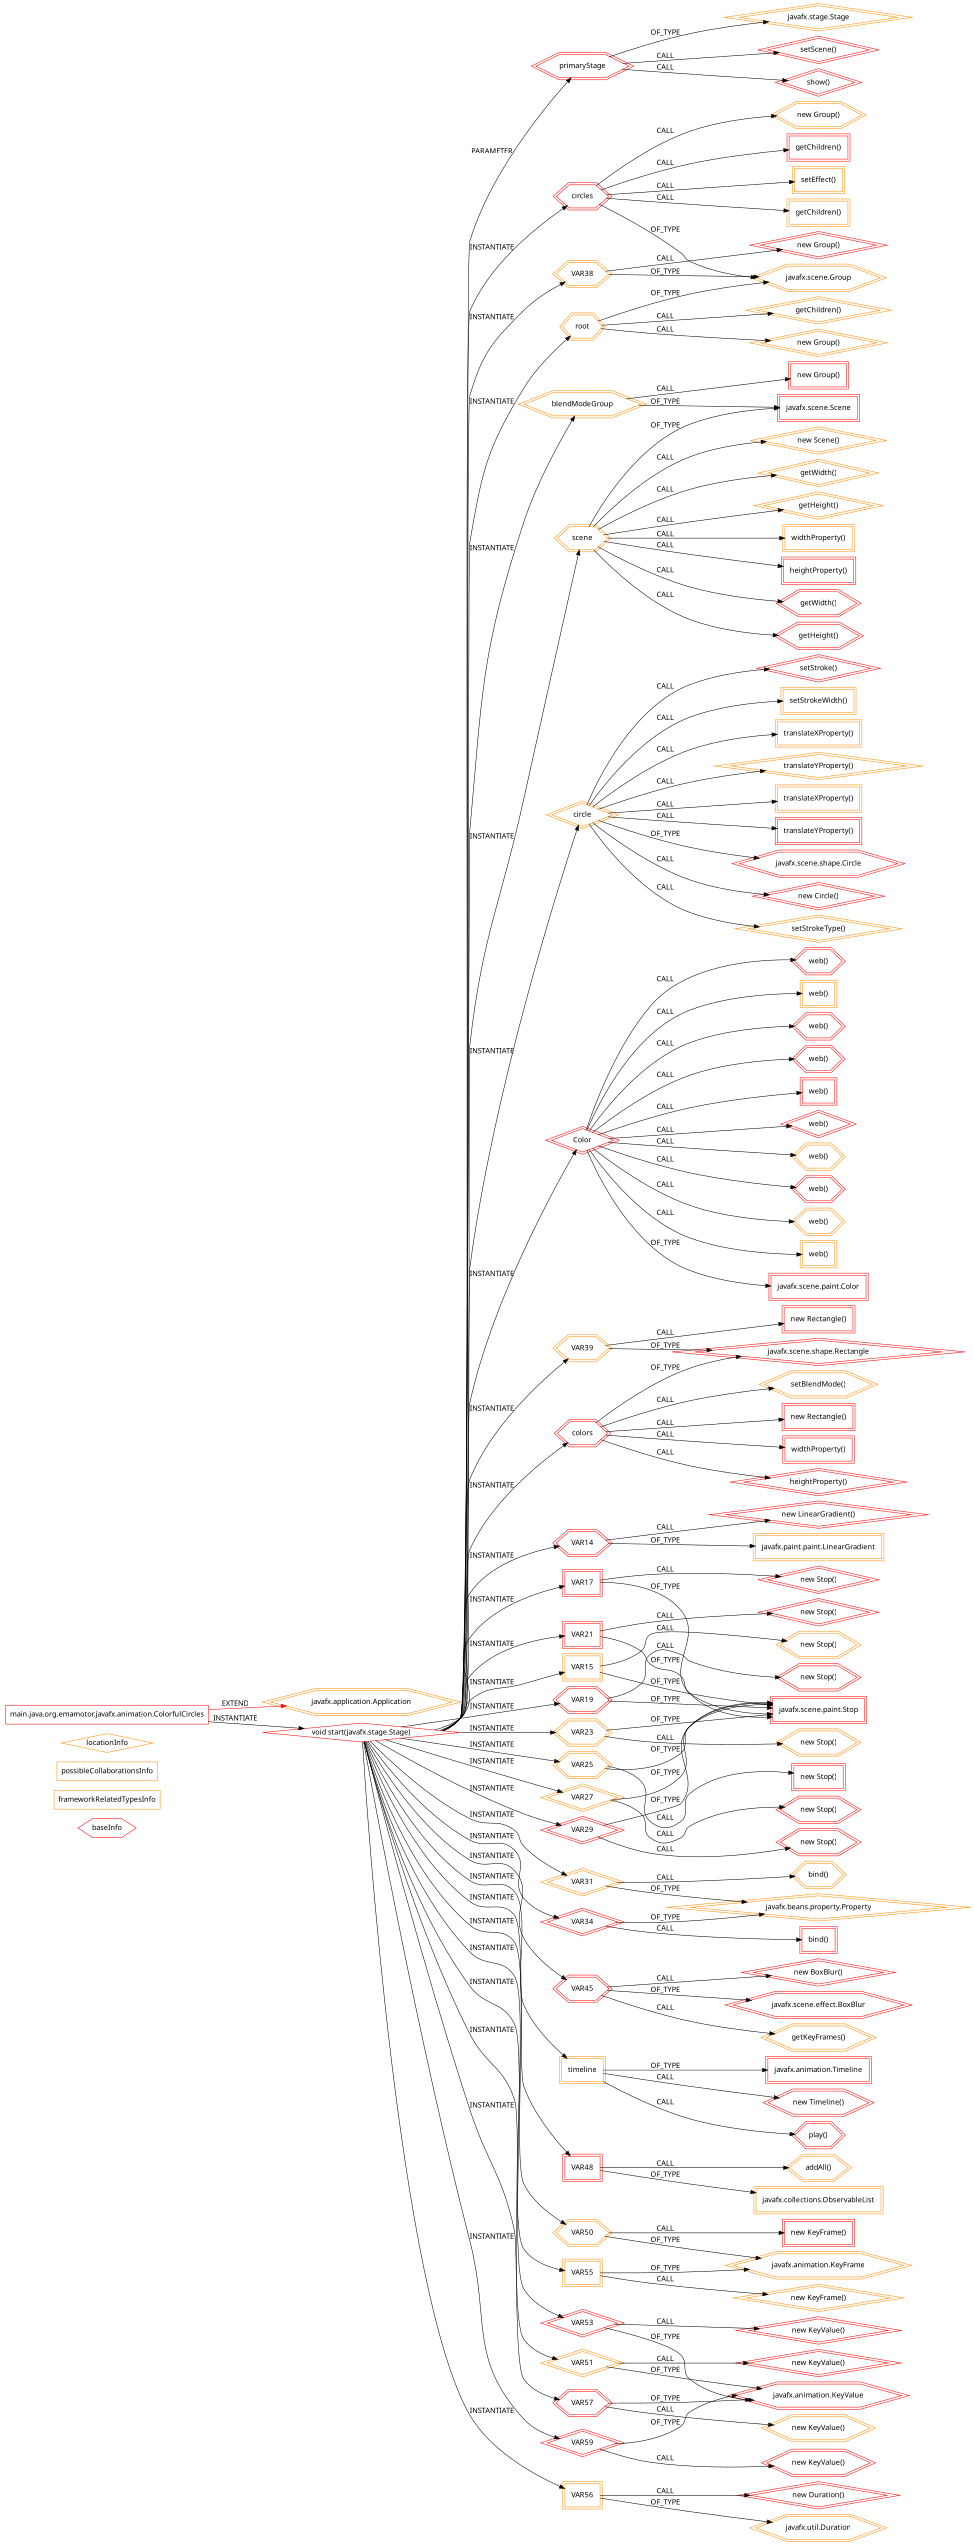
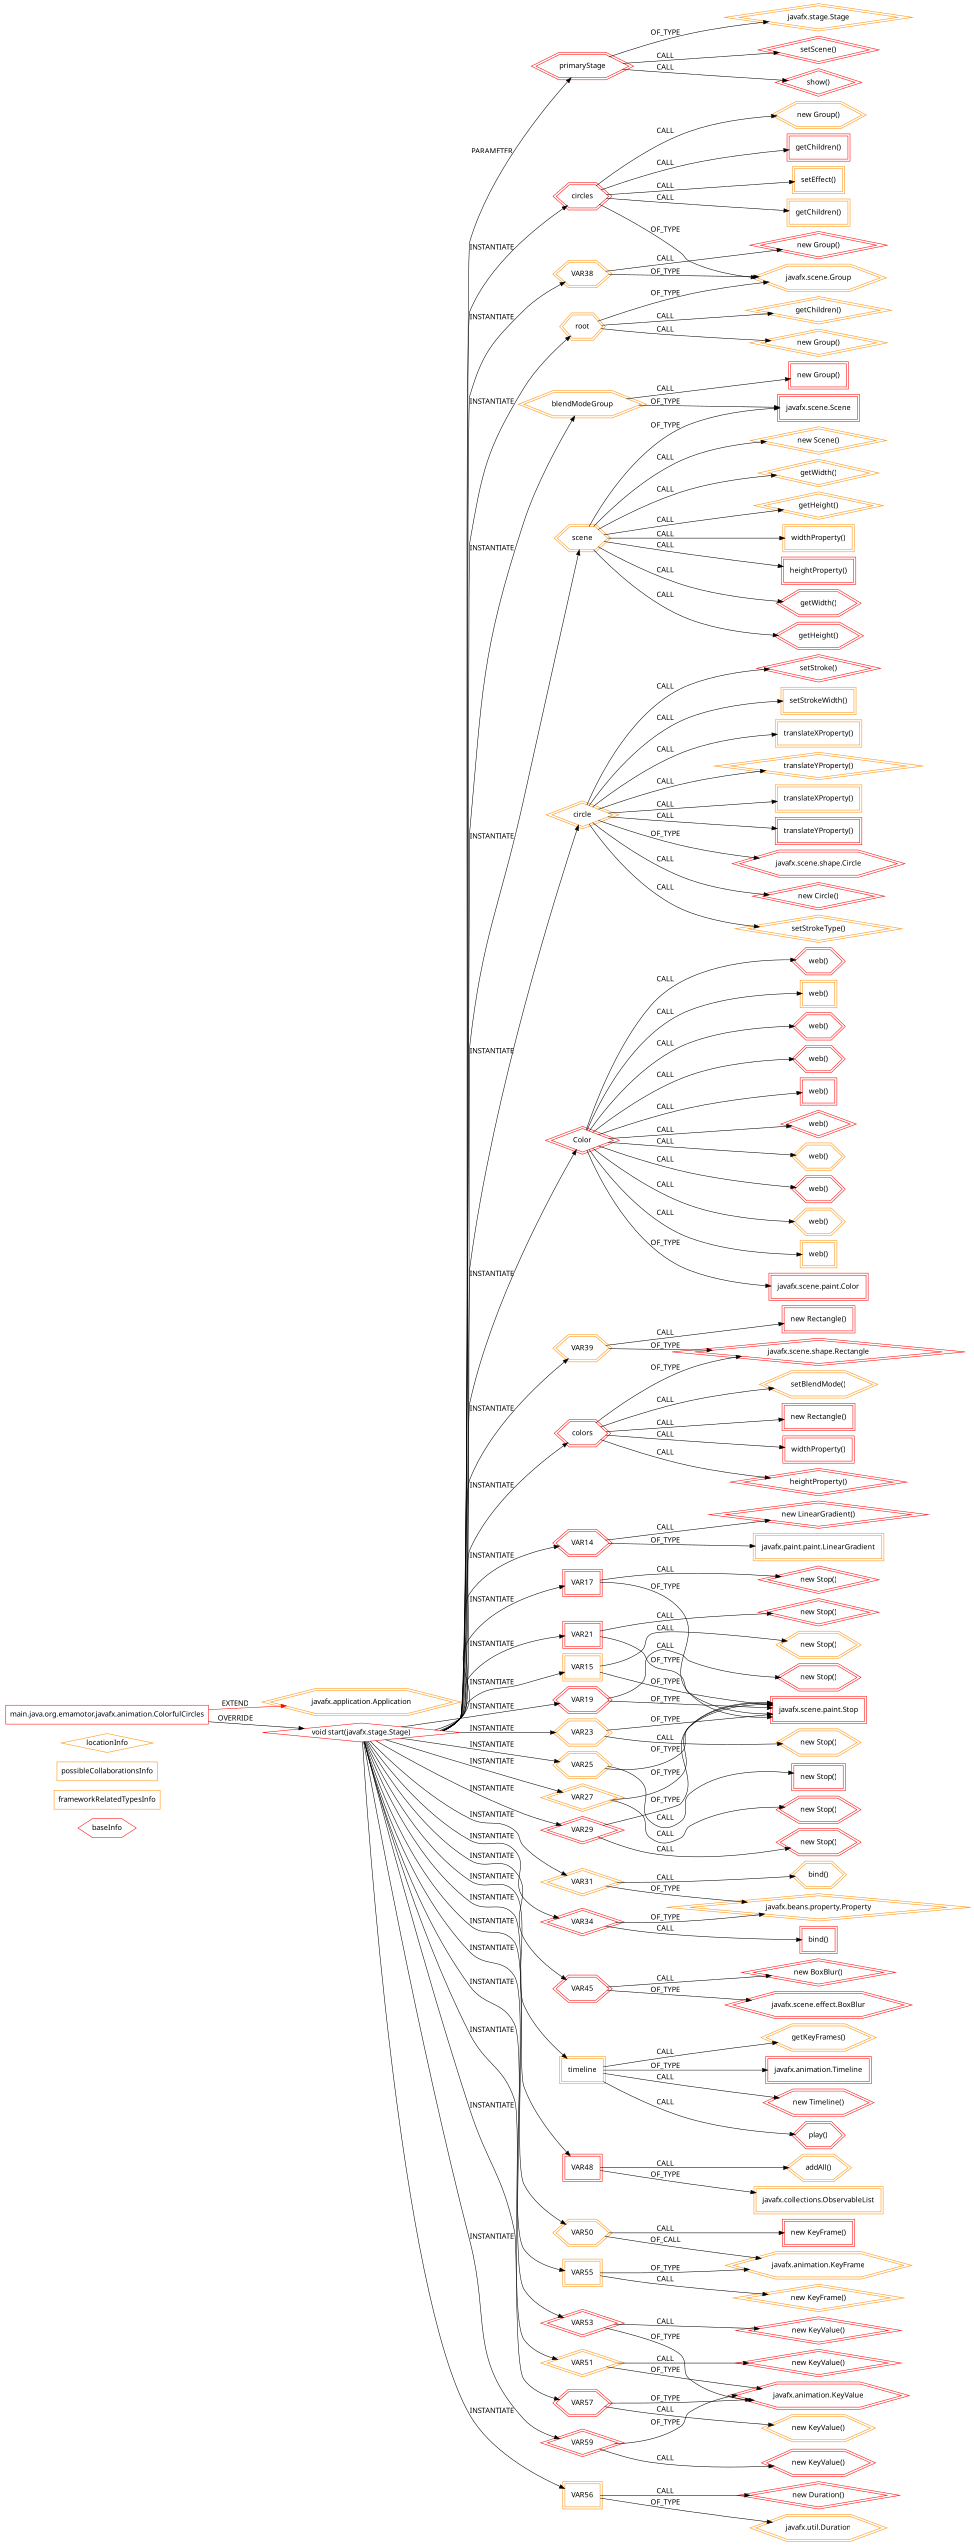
edge "main.java.org.emamotor.javafx.animation.ColorfulCircles" -> "void start(javafx.stage.Stage)": label "INSTANTIATE" -> "OVERRIDE"
edge "VAR45" -> "getKeyFrames()": now "timeline" -> "getKeyFrames()"
edge "VAR50" -> "javafx.animation.KeyFrame": label "OF_TYPE" -> "OF_CALL"
